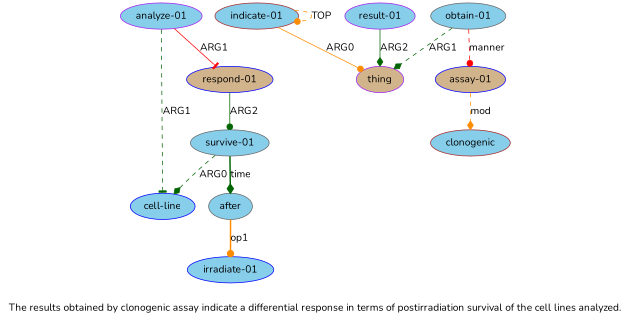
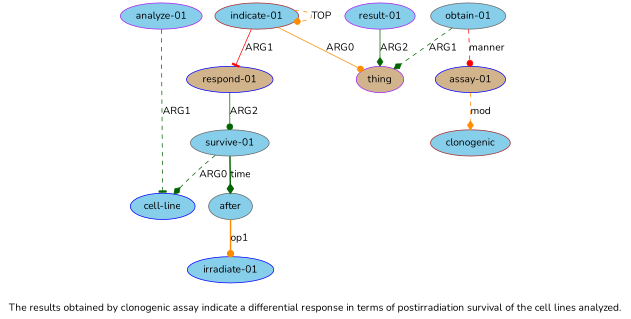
edge "analyze-01" -> "respond-01": now "indicate-01" -> "respond-01"
